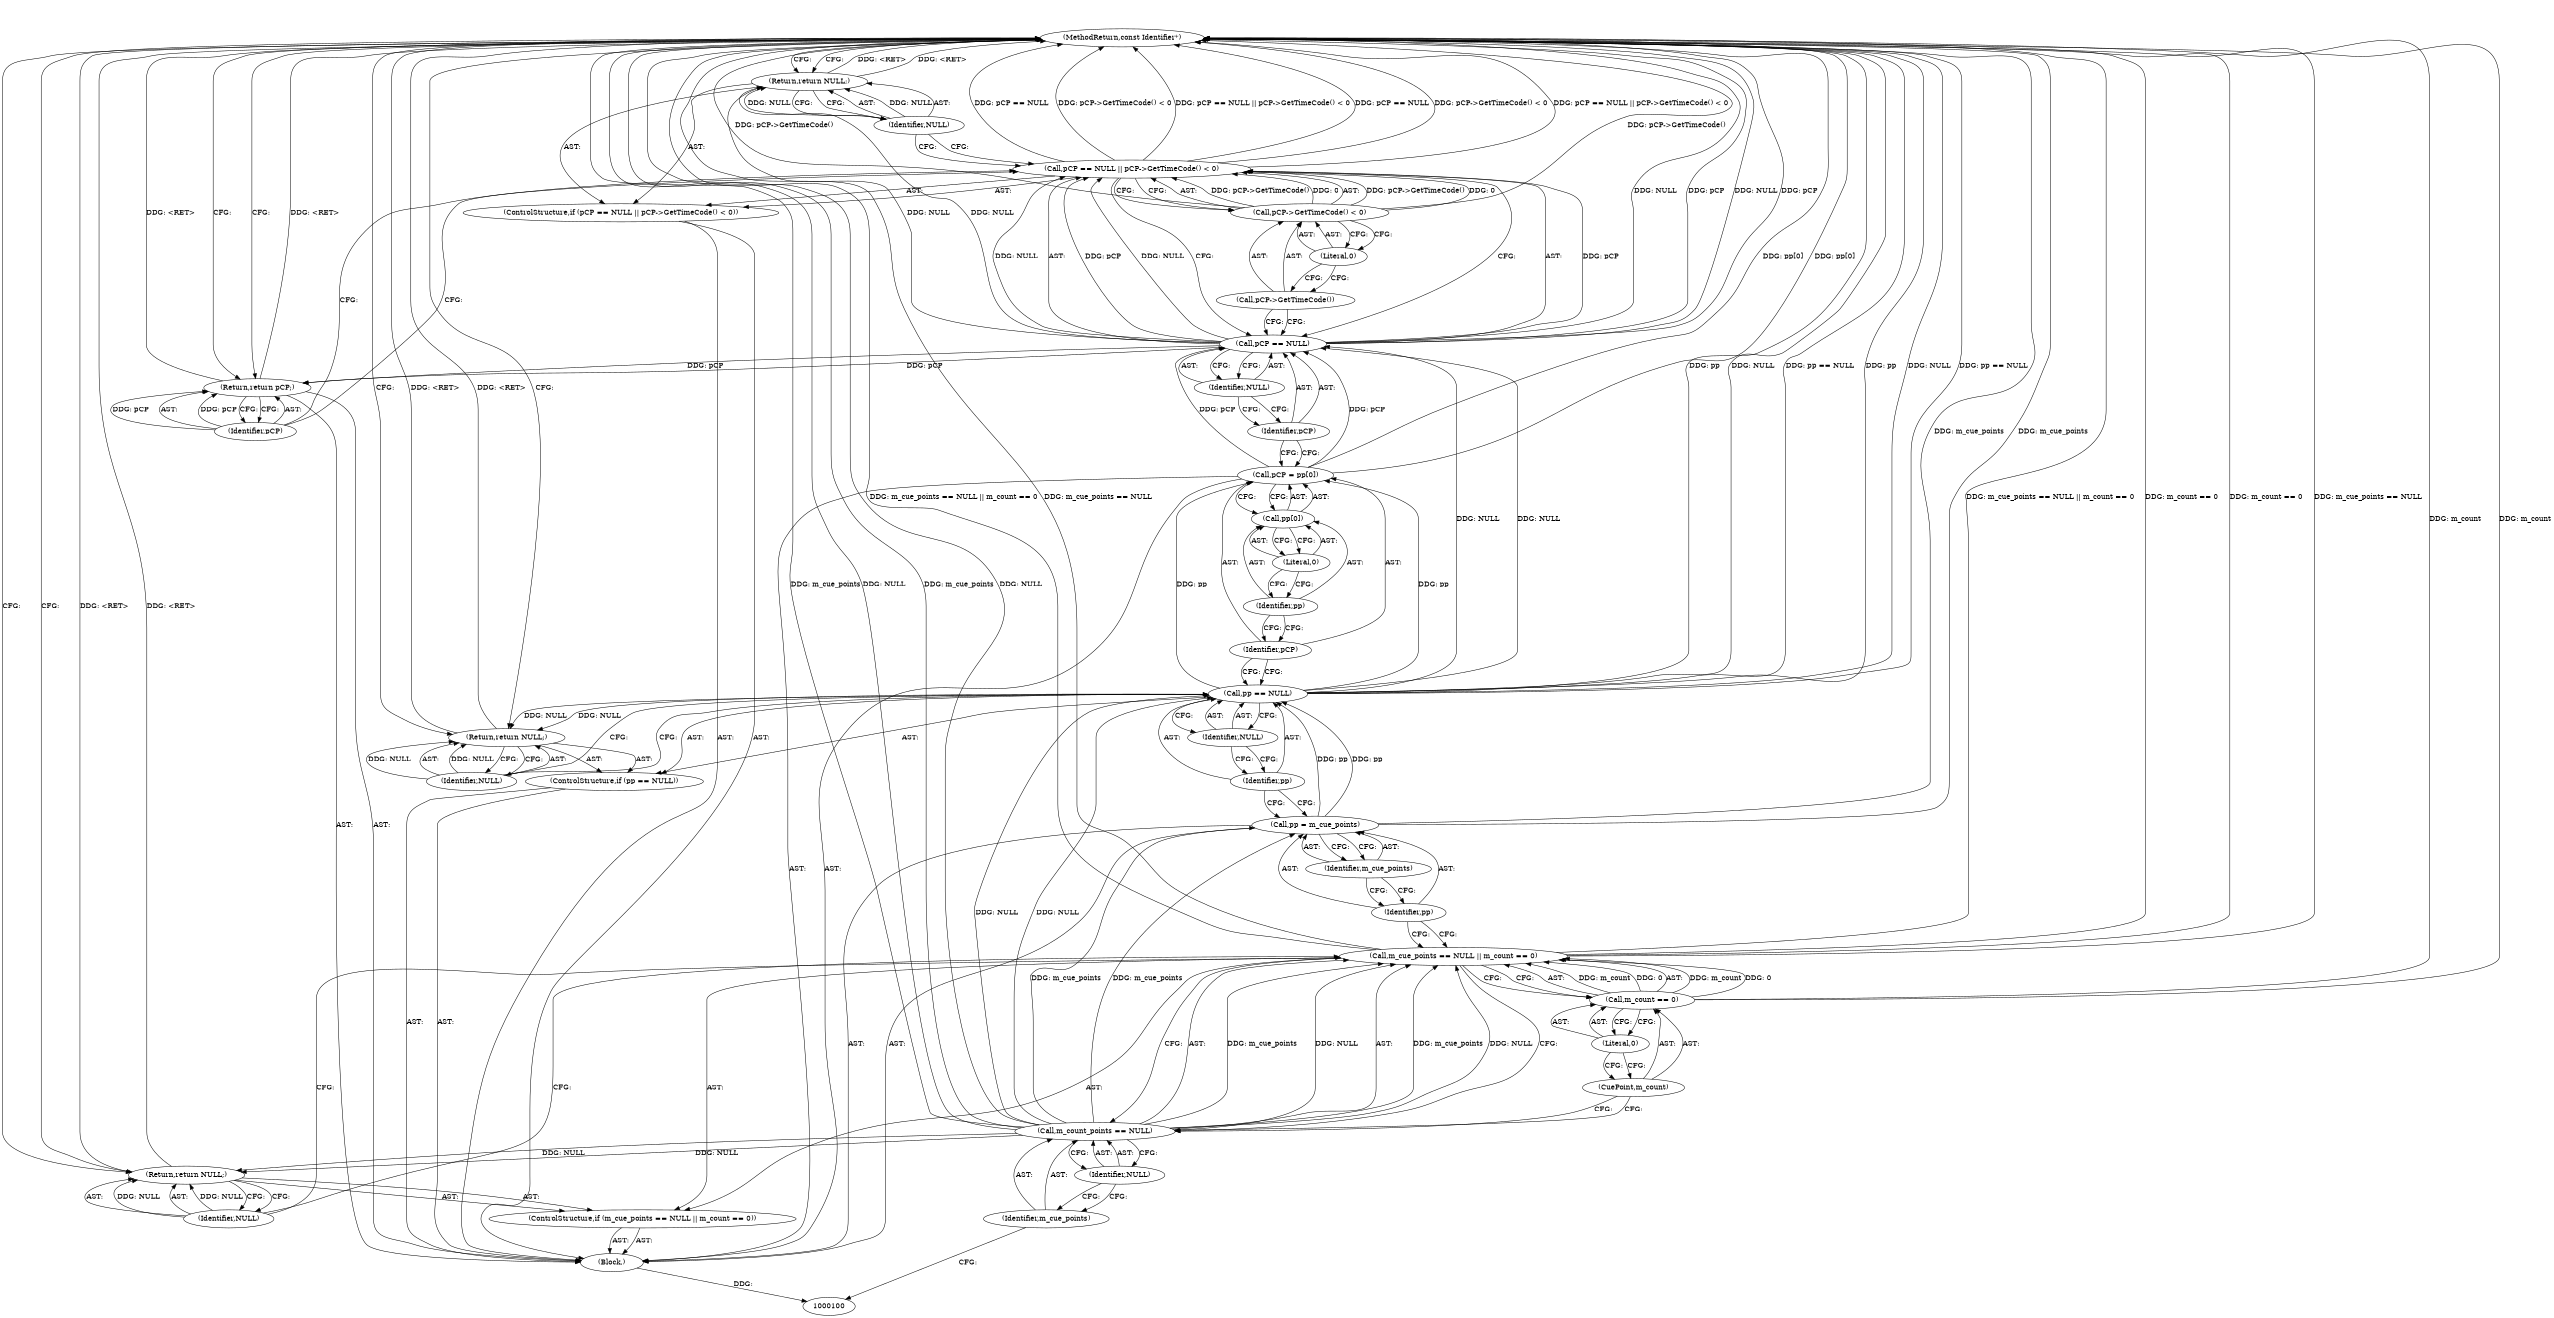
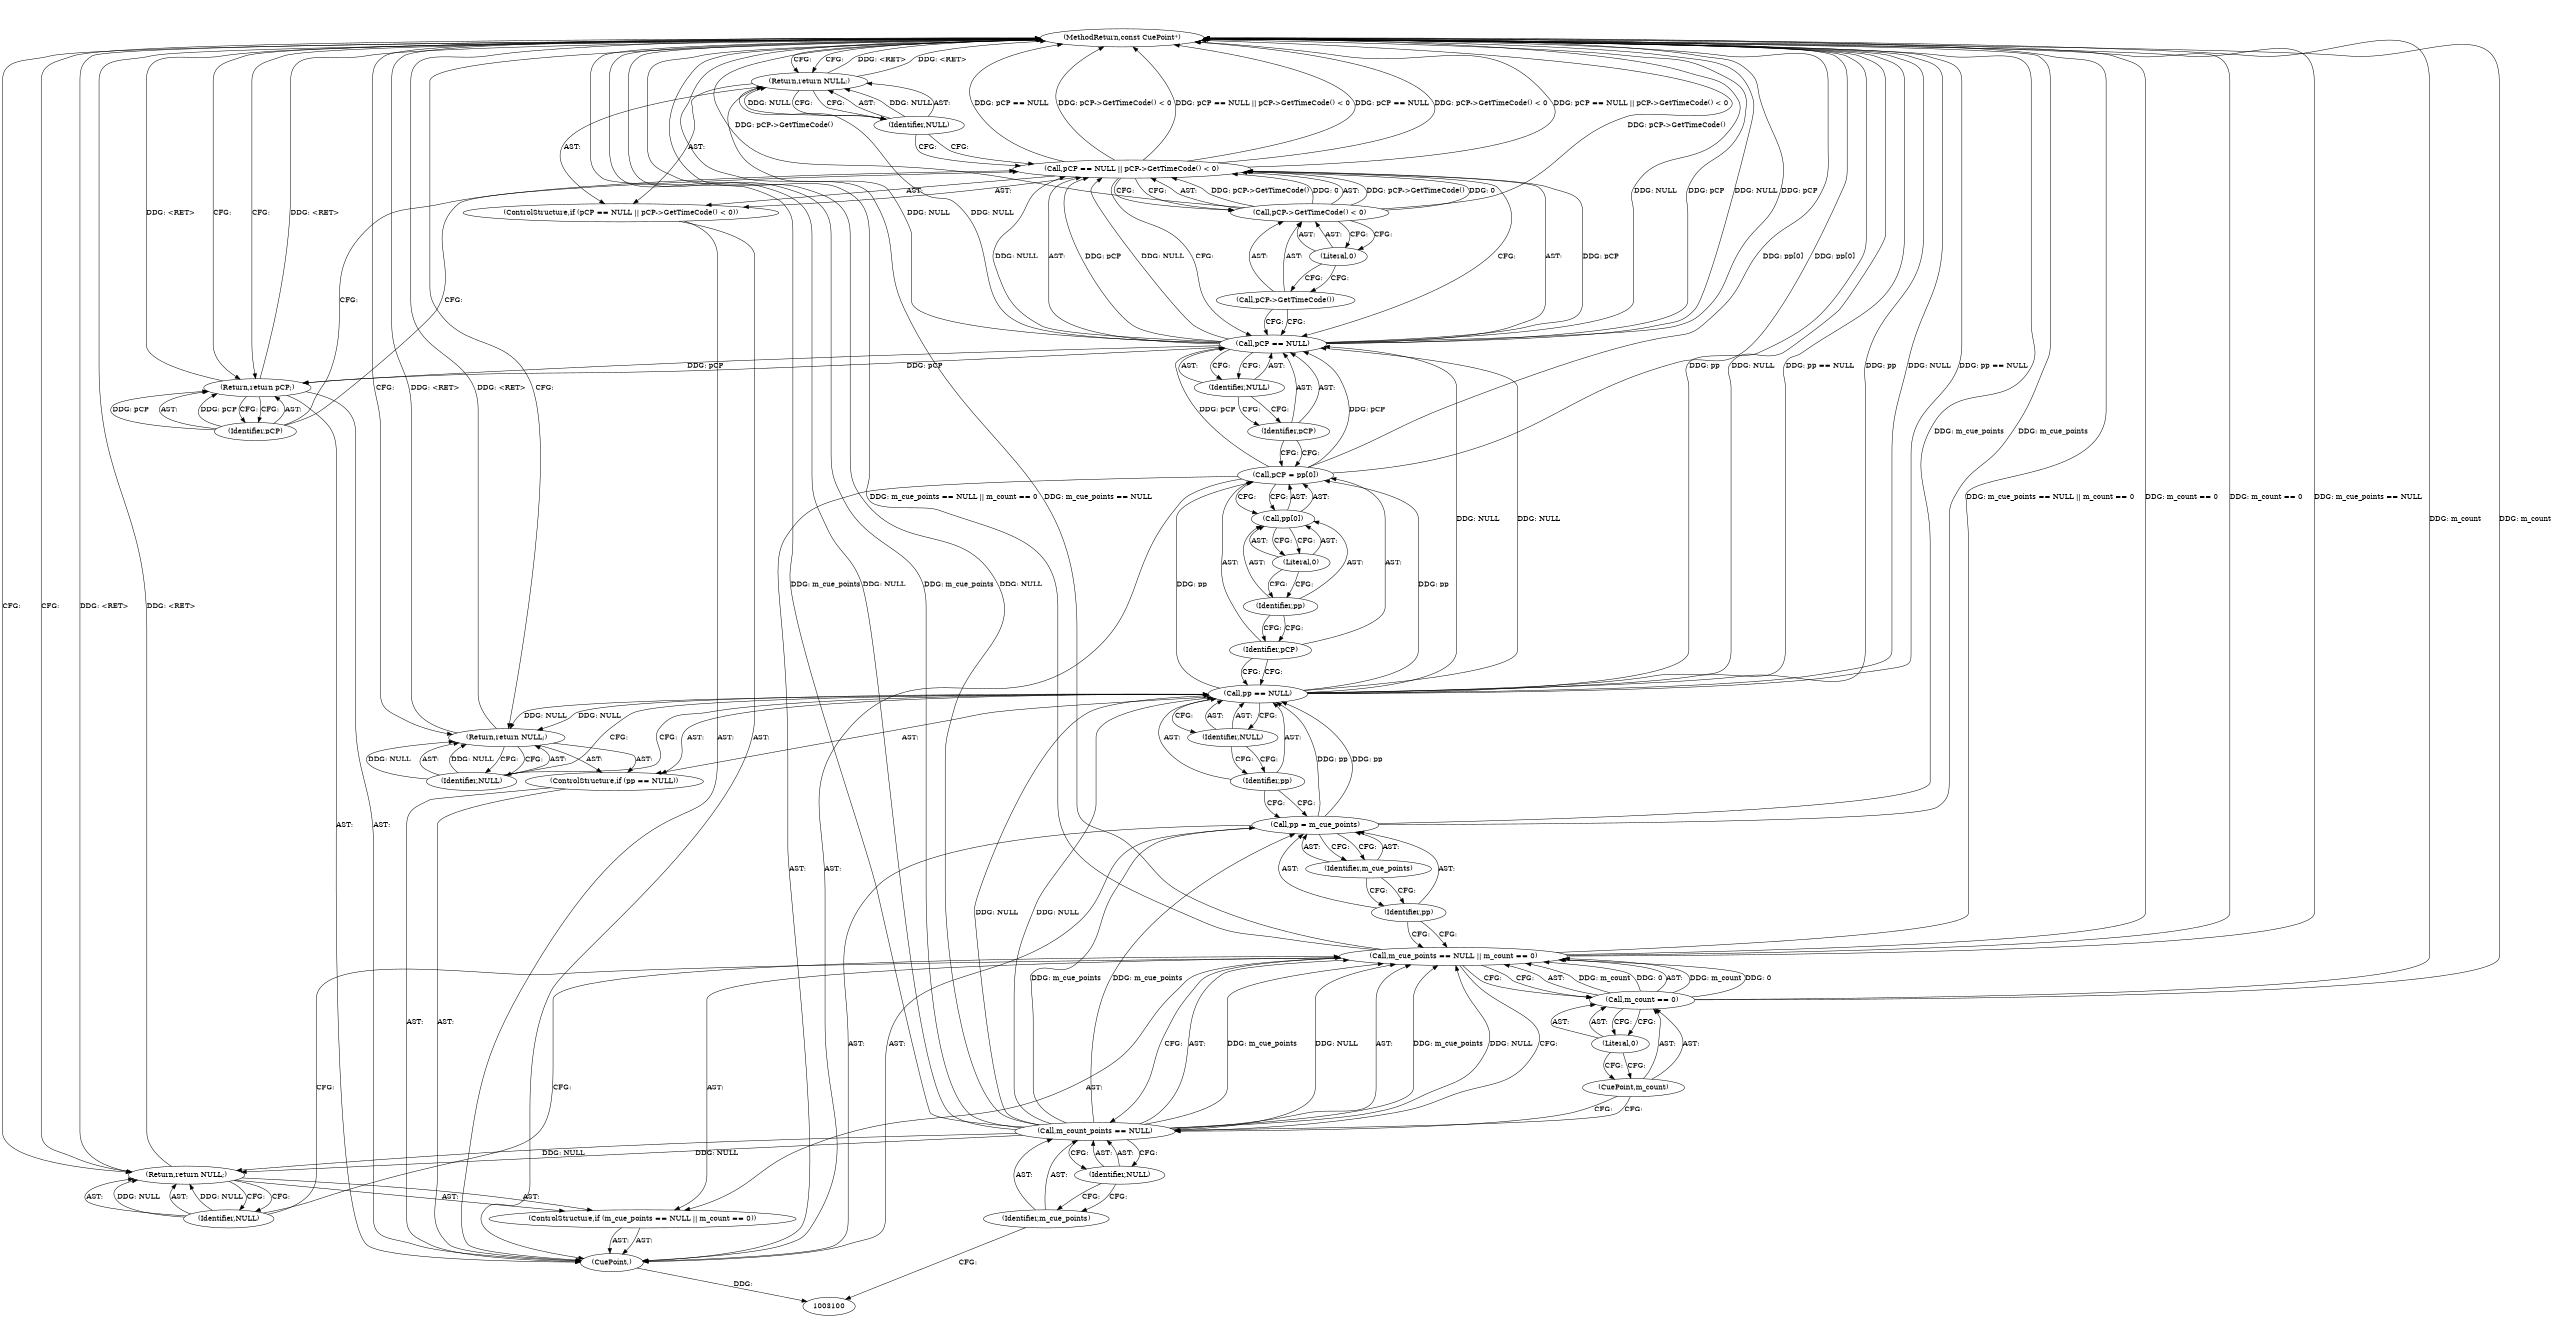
node "(MethodReturn,const Identifier*)": label "(MethodReturn,const Identifier*)" -> "(MethodReturn,const CuePoint*)"
node "(Block,)": label "(Block,)" -> "(CuePoint,)"
node "1000100": label "1000100" -> "1003100"
